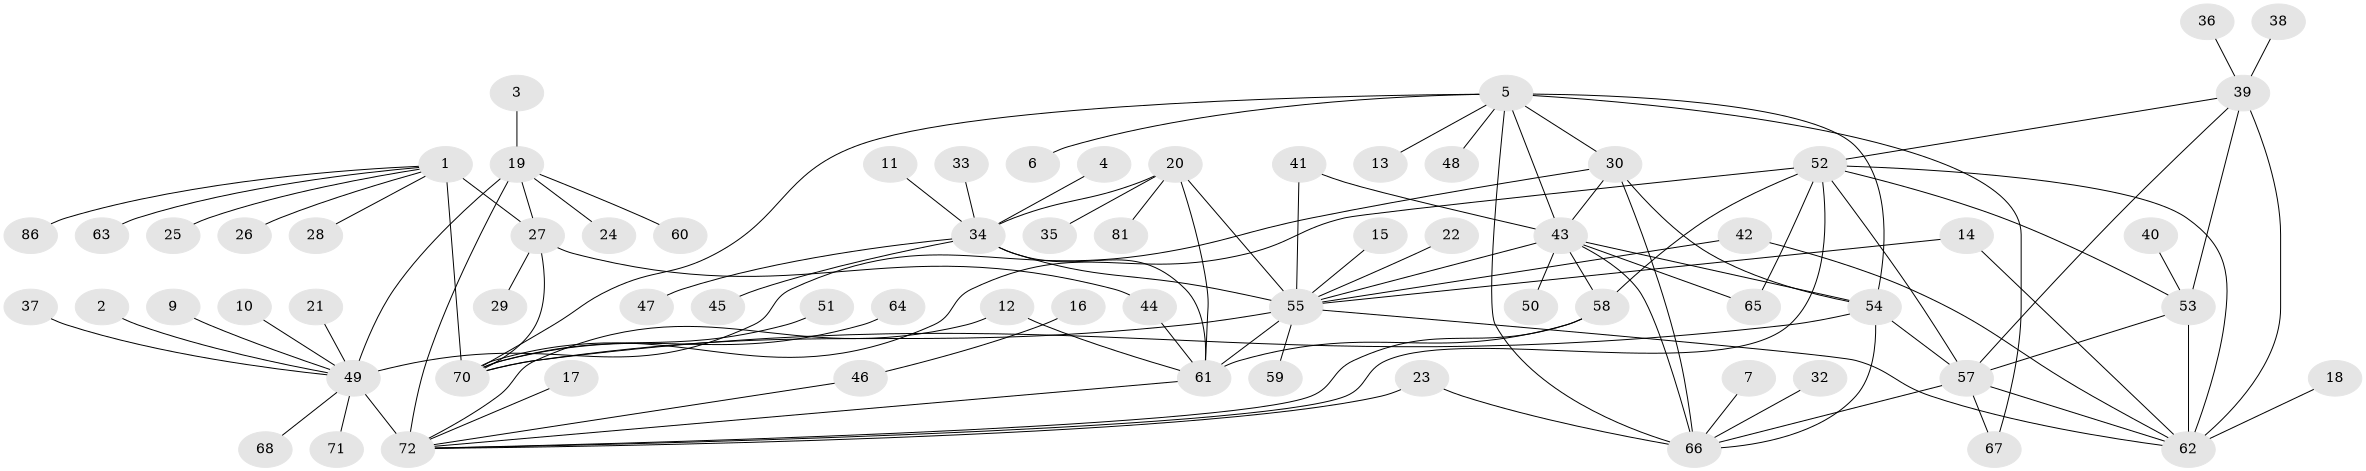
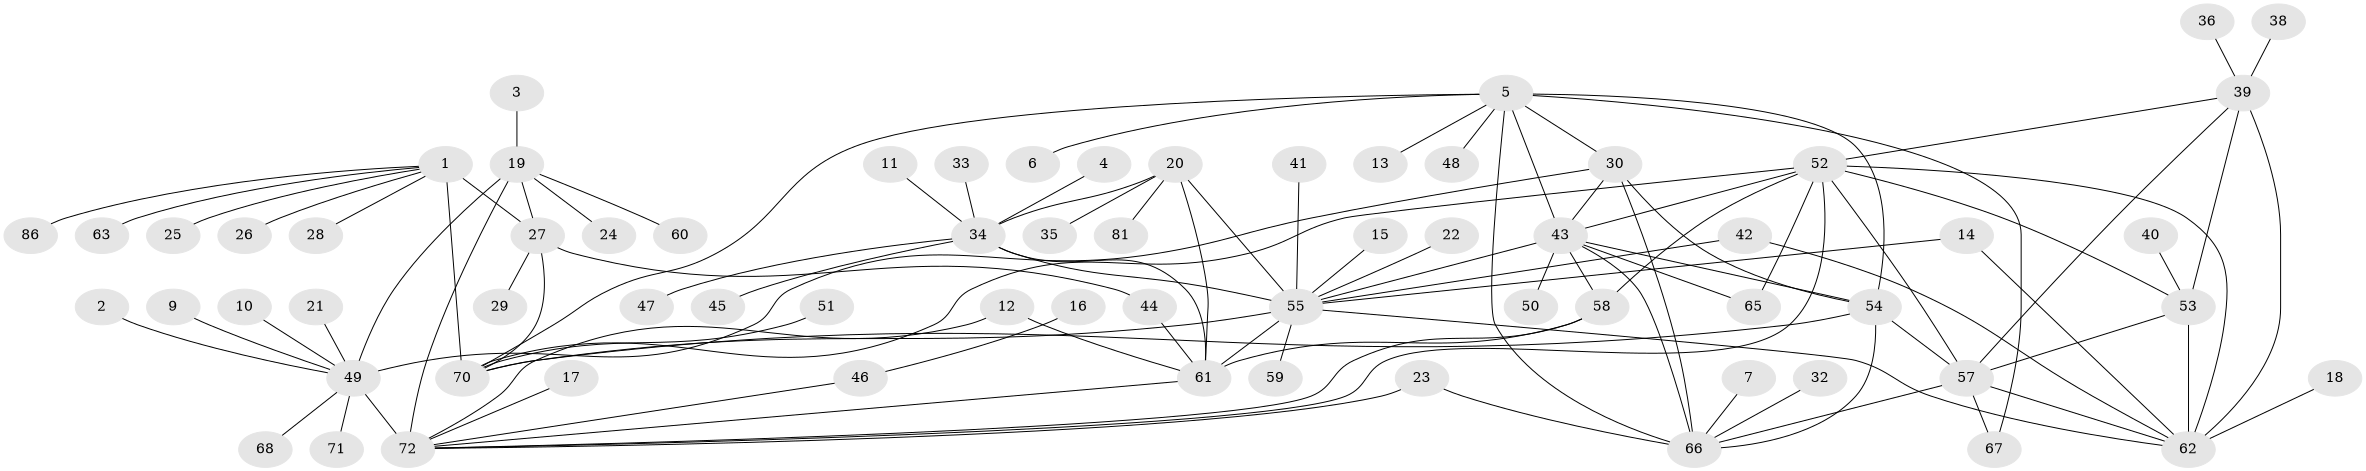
edge "41" -- "43": now "52" -- "43"
node "37": removed
node "64": removed
